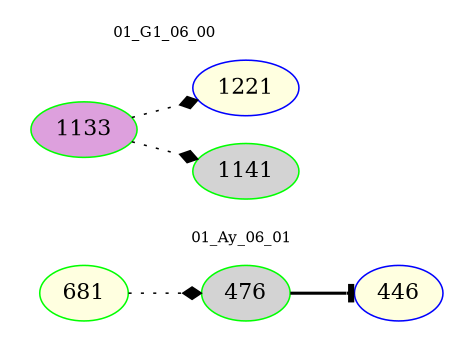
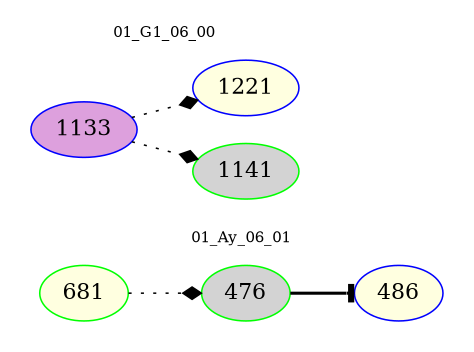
node "1133": color green -> blue
node "446": label "446" -> "486"
